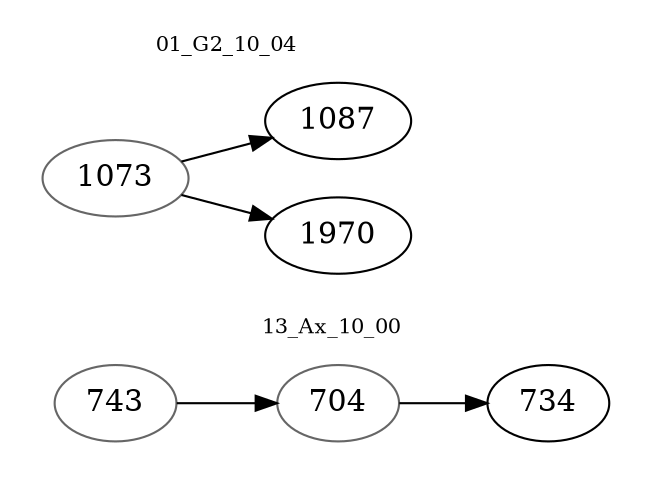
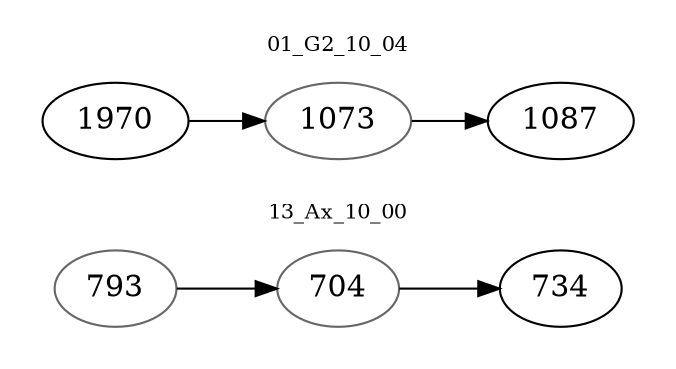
edge "1073" -> "1970": reversed
node "743": label "743" -> "793"
